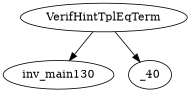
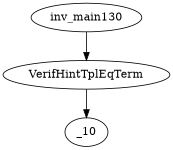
edge "VerifHintTplEqTerm" -> "inv_main130": reversed
node "_40": label "_40" -> "_10"
